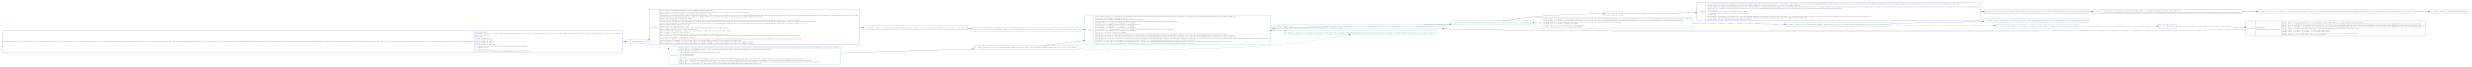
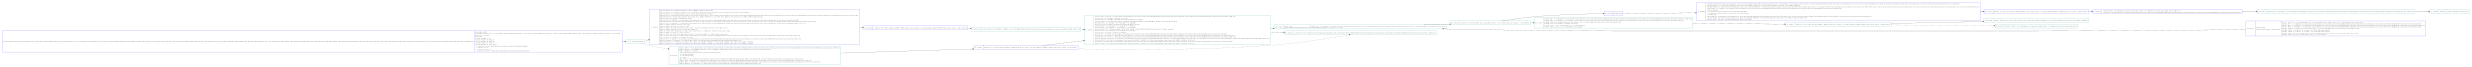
node "47: 0x0077": removed
edge "30: 0x003c" -> "32: 0x0041": reversed
